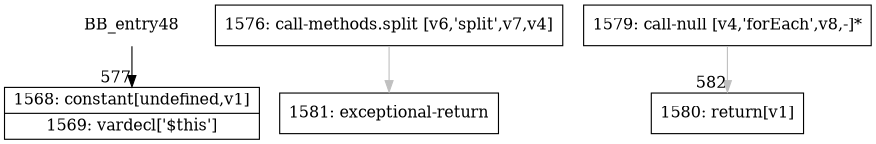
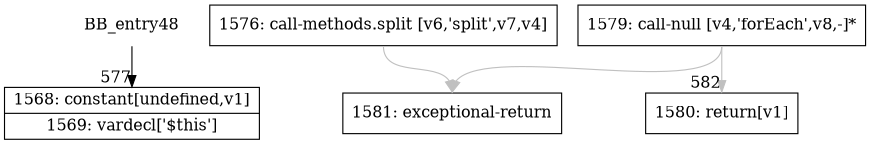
edge "1579: call-null [v4,'forEach',v8,-]*" -> "1581: exceptional-return": added
